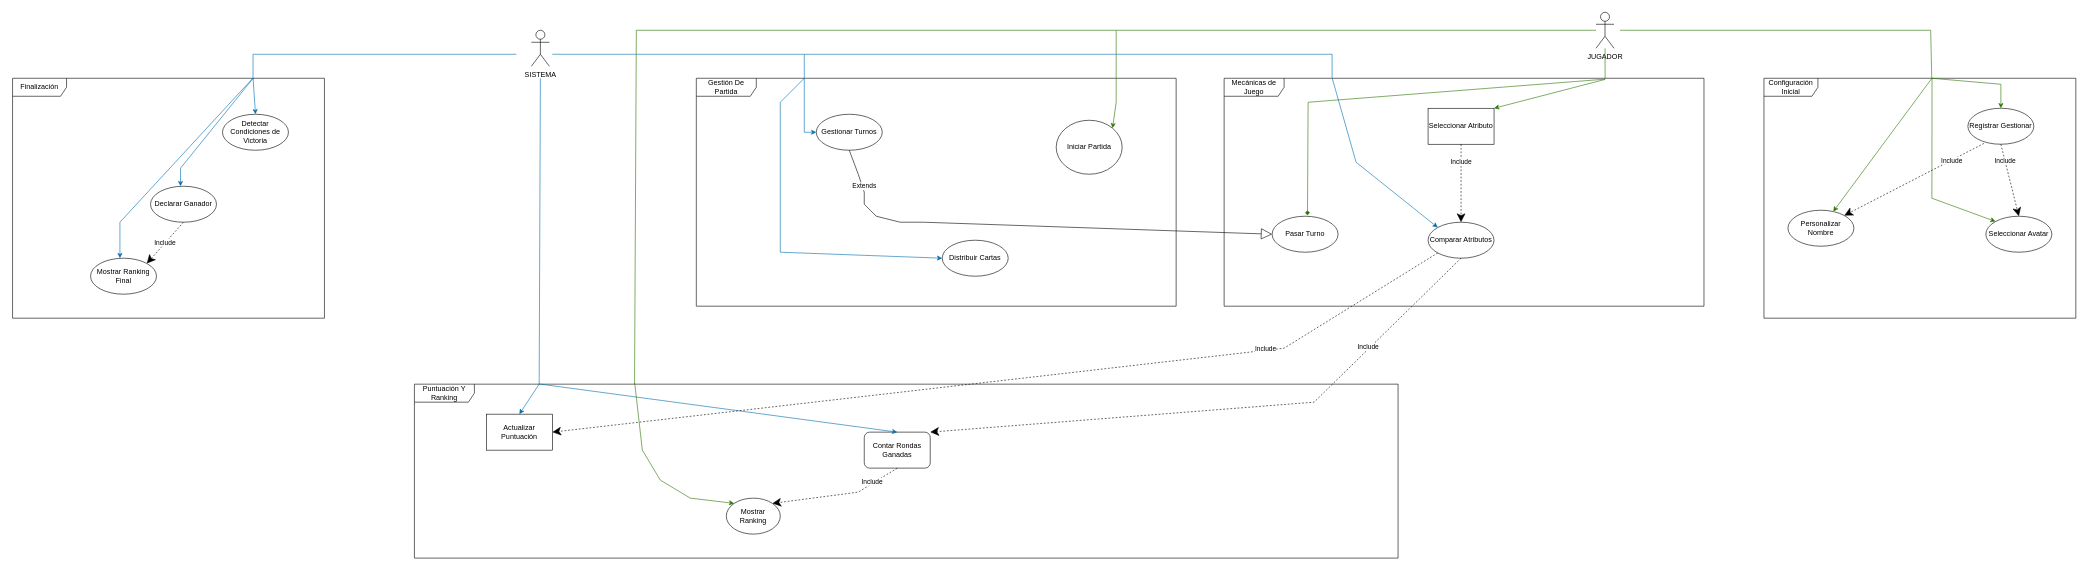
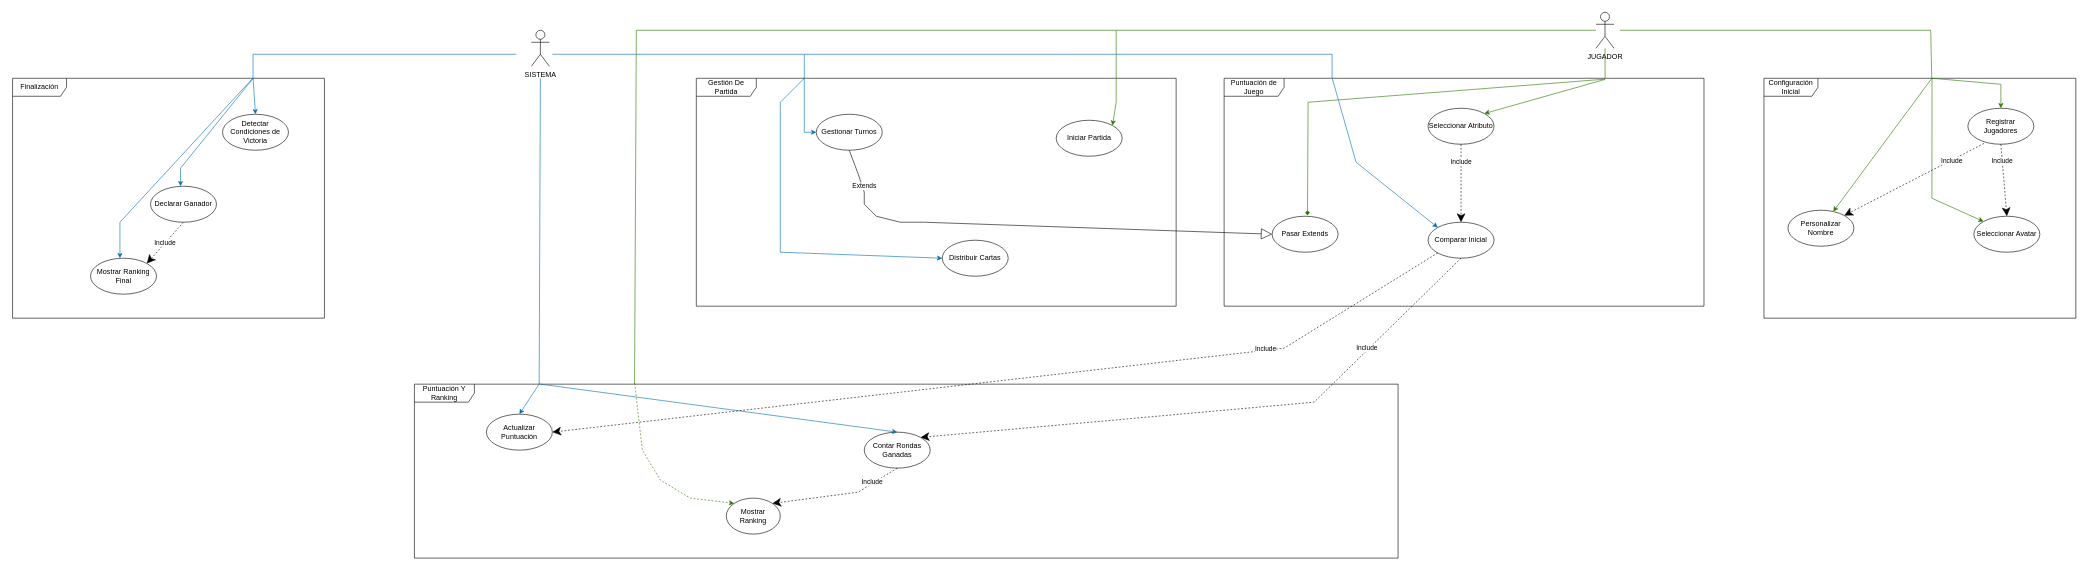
node "Mecánicas de Juego": label "Mecánicas de Juego" -> "Puntuación de Juego"
node "Seleccionar Atributo": shape rectangle -> ellipse
node "Registrar Gestionar": label "Registrar Gestionar" -> "Registrar Jugadores"
node "Iniciar Partida": size 66x54 -> 66x36
node "Pasar Turno": label "Pasar Turno" -> "Pasar Extends"
node "Seleccionar Avatar": moved (2019, 234) -> (2007, 234)
node "Comparar Atributos": label "Comparar Atributos" -> "Comparar Inicial"
node "Actualizar Puntuación": shape rectangle -> ellipse
node "Contar Rondas Ganadas": shape rounded rectangle -> ellipse
edge "Puntuación Y Ranking" -> "Mostrar Ranking": style solid -> dashed
